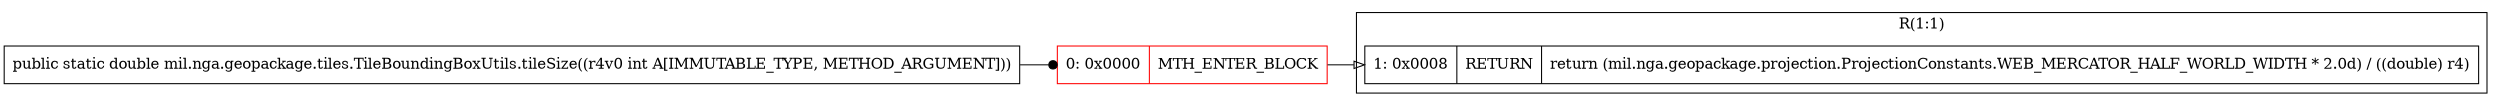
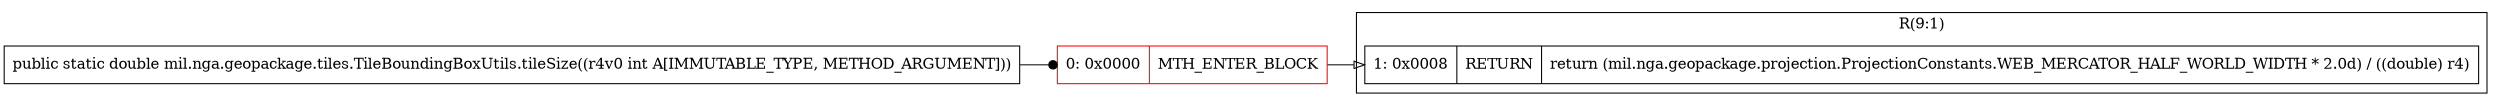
cluster "R(1:1)": label "R(1:1)" -> "R(9:1)"
